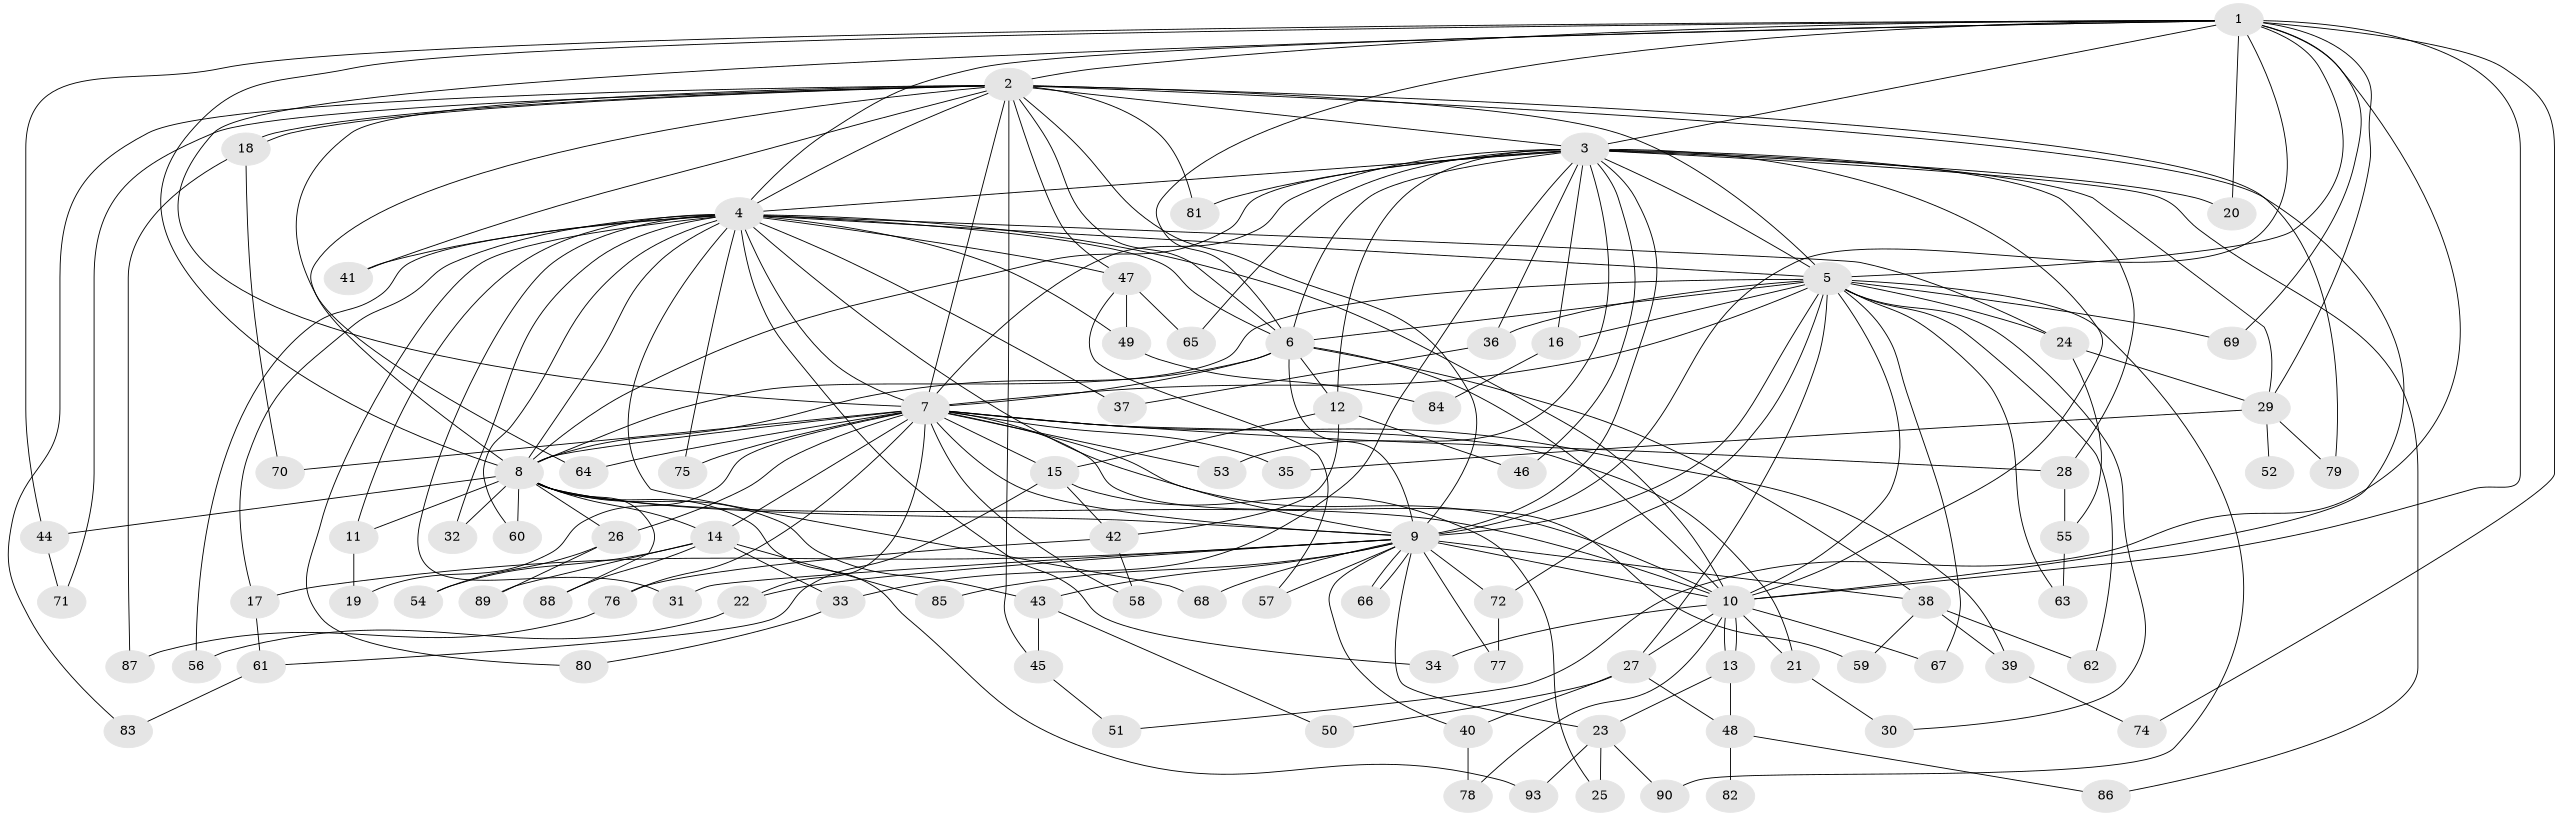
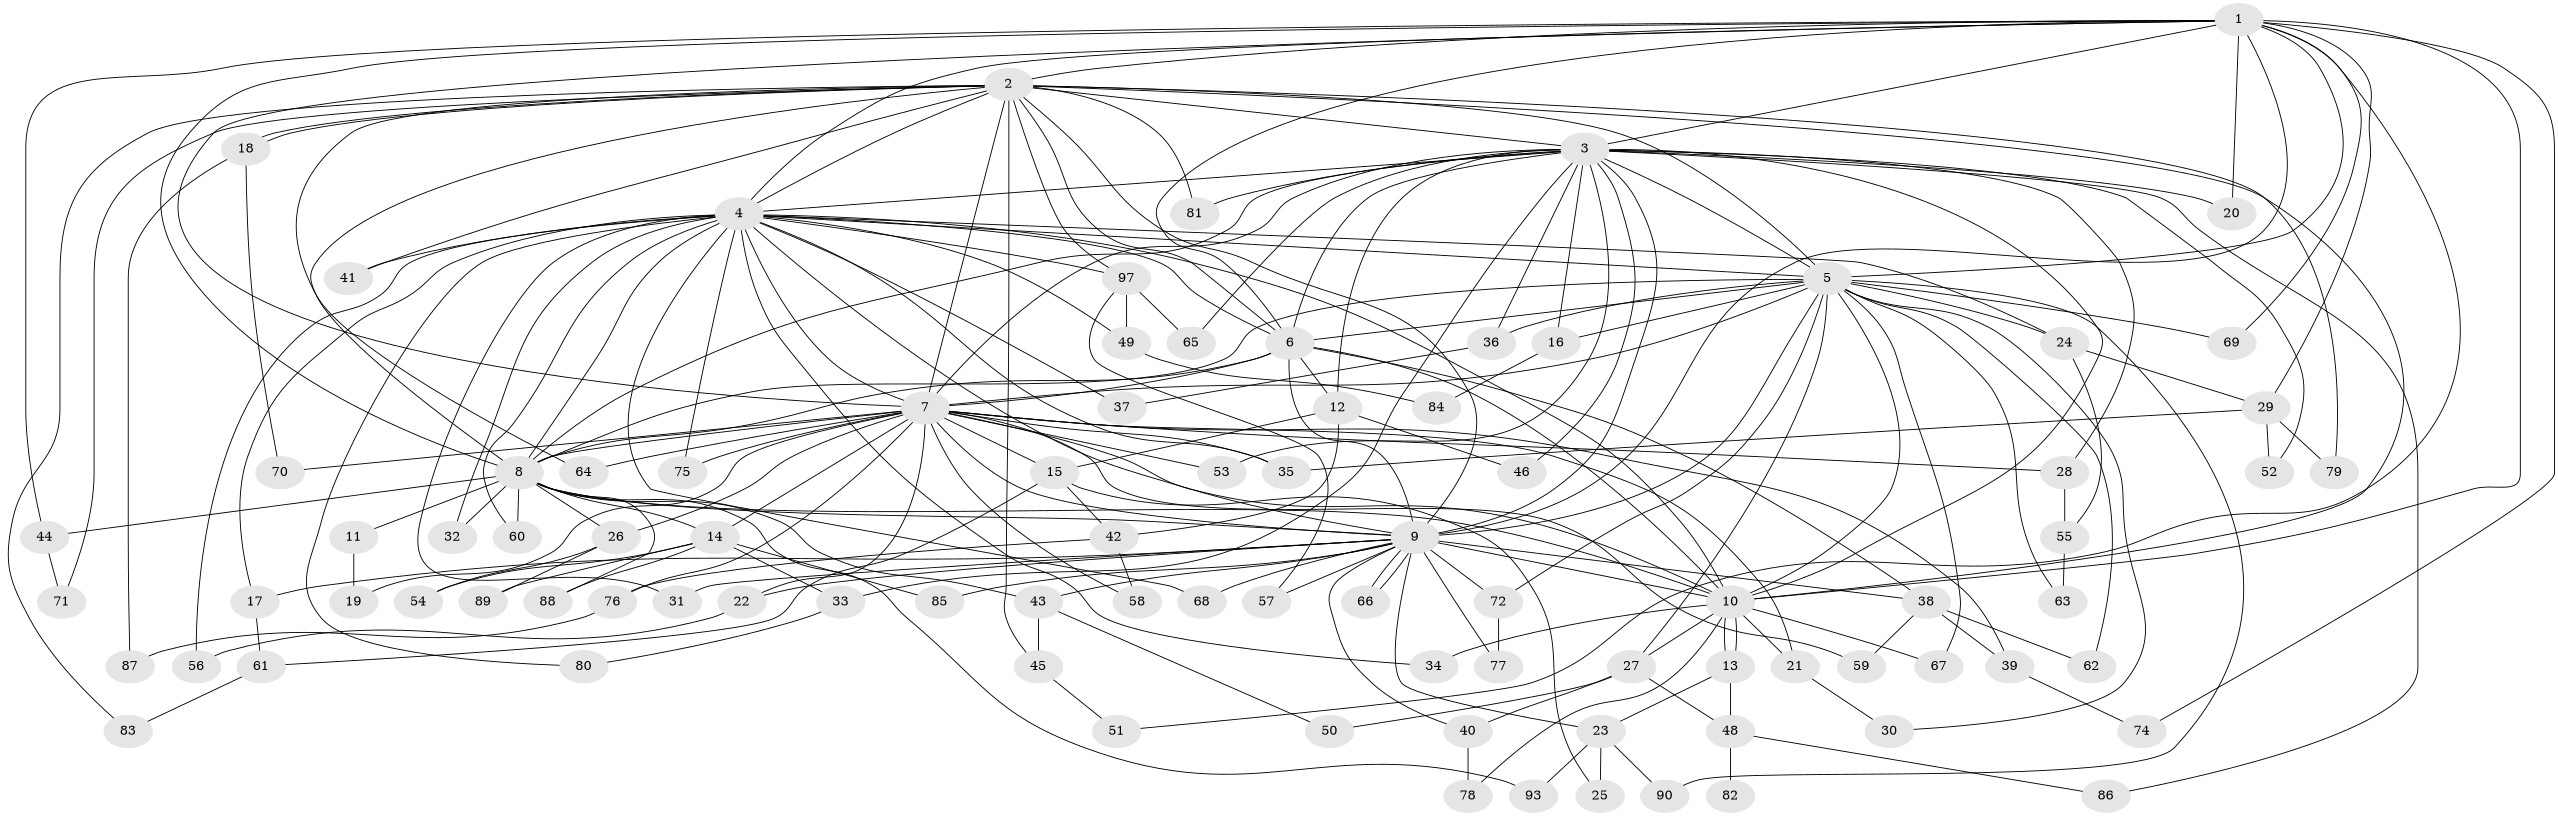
edge "3" -- "29": now "3" -- "52"
node "47": label "47" -> "97"
edge "4" -- "11": now "4" -- "35"
